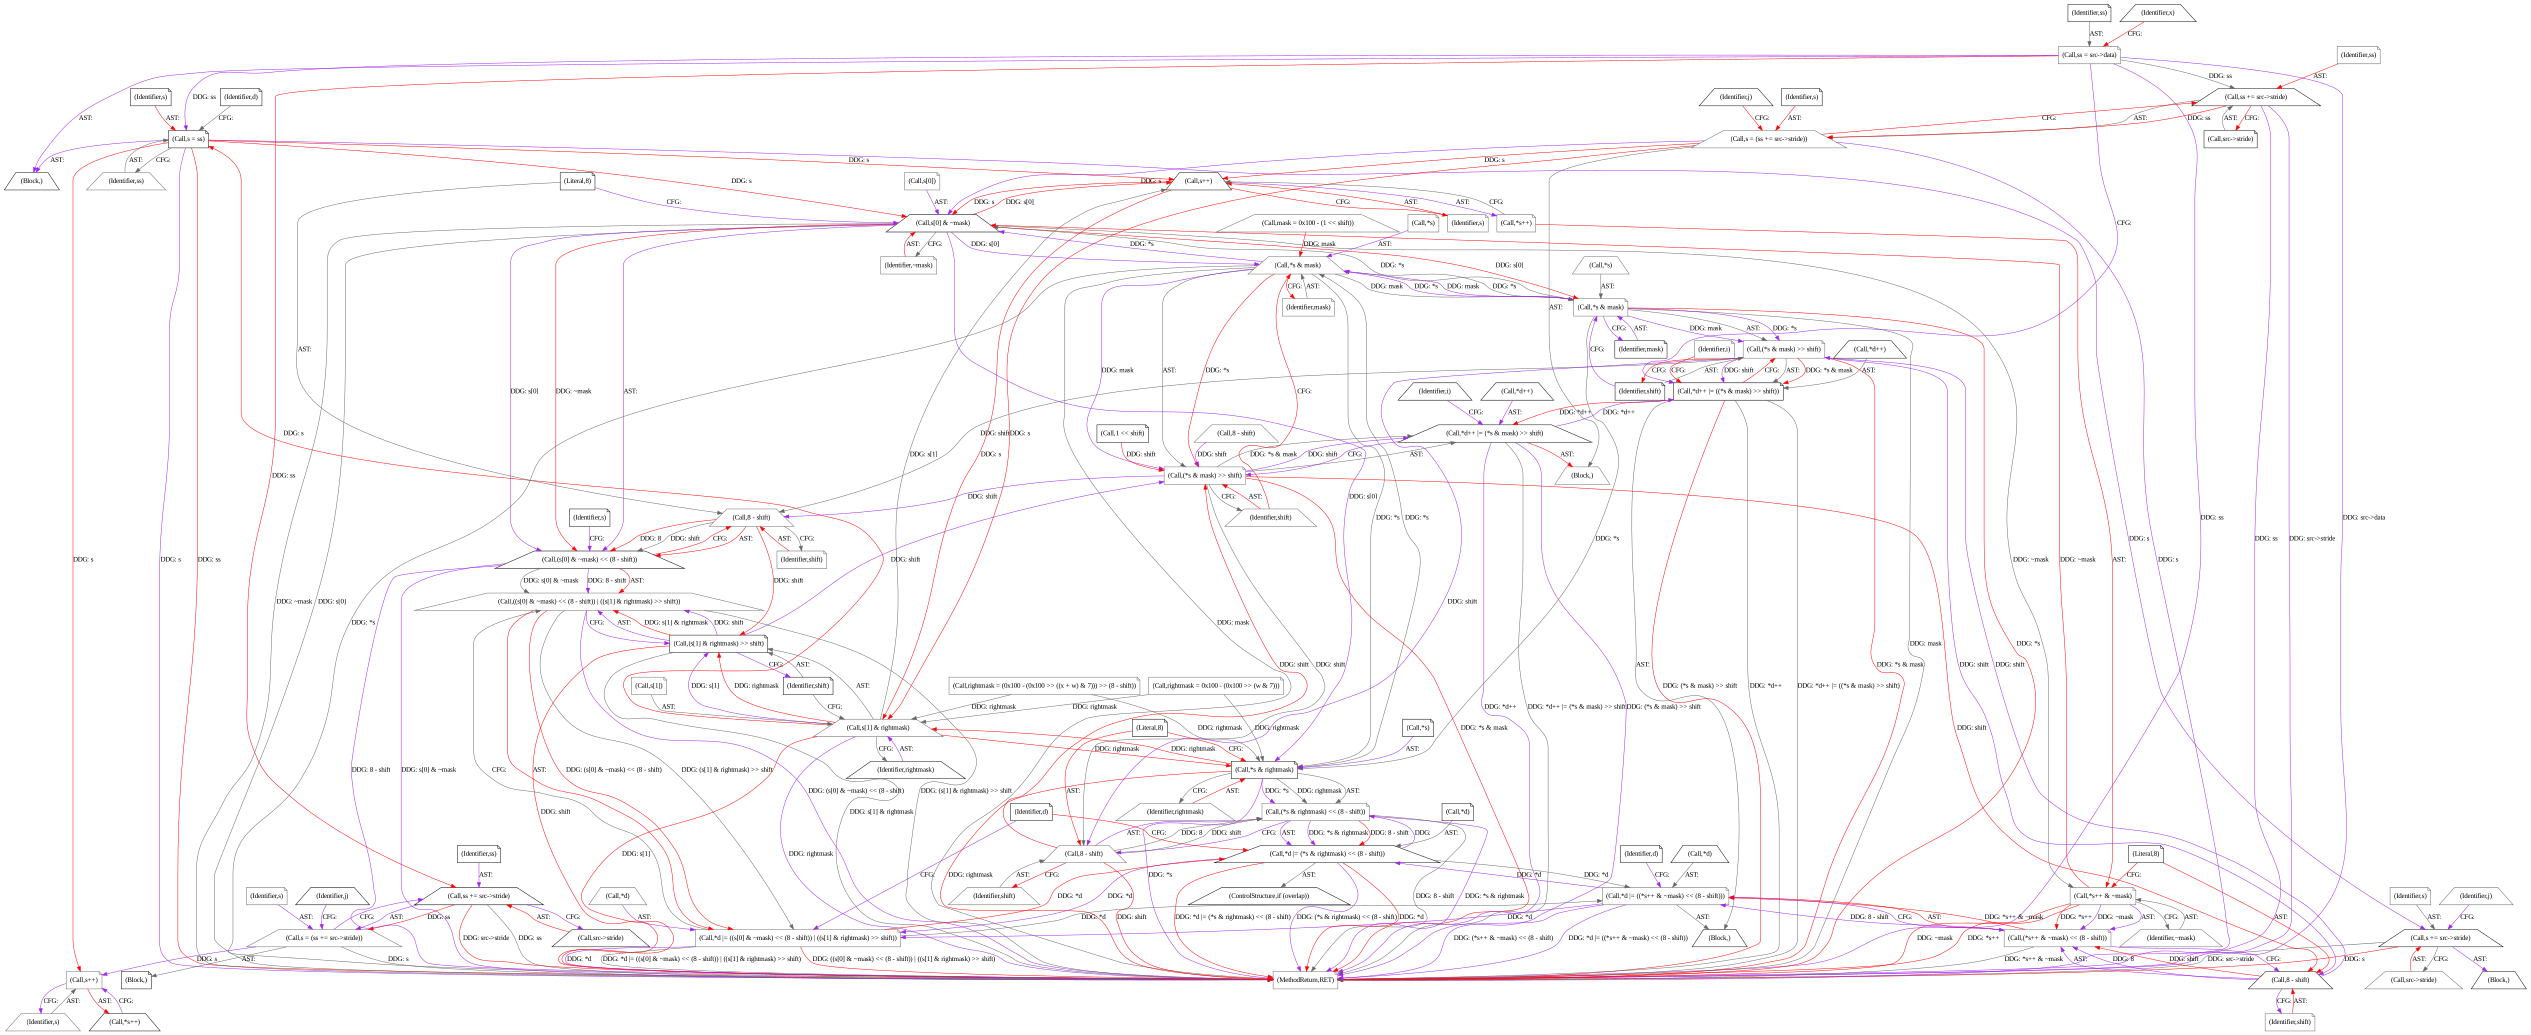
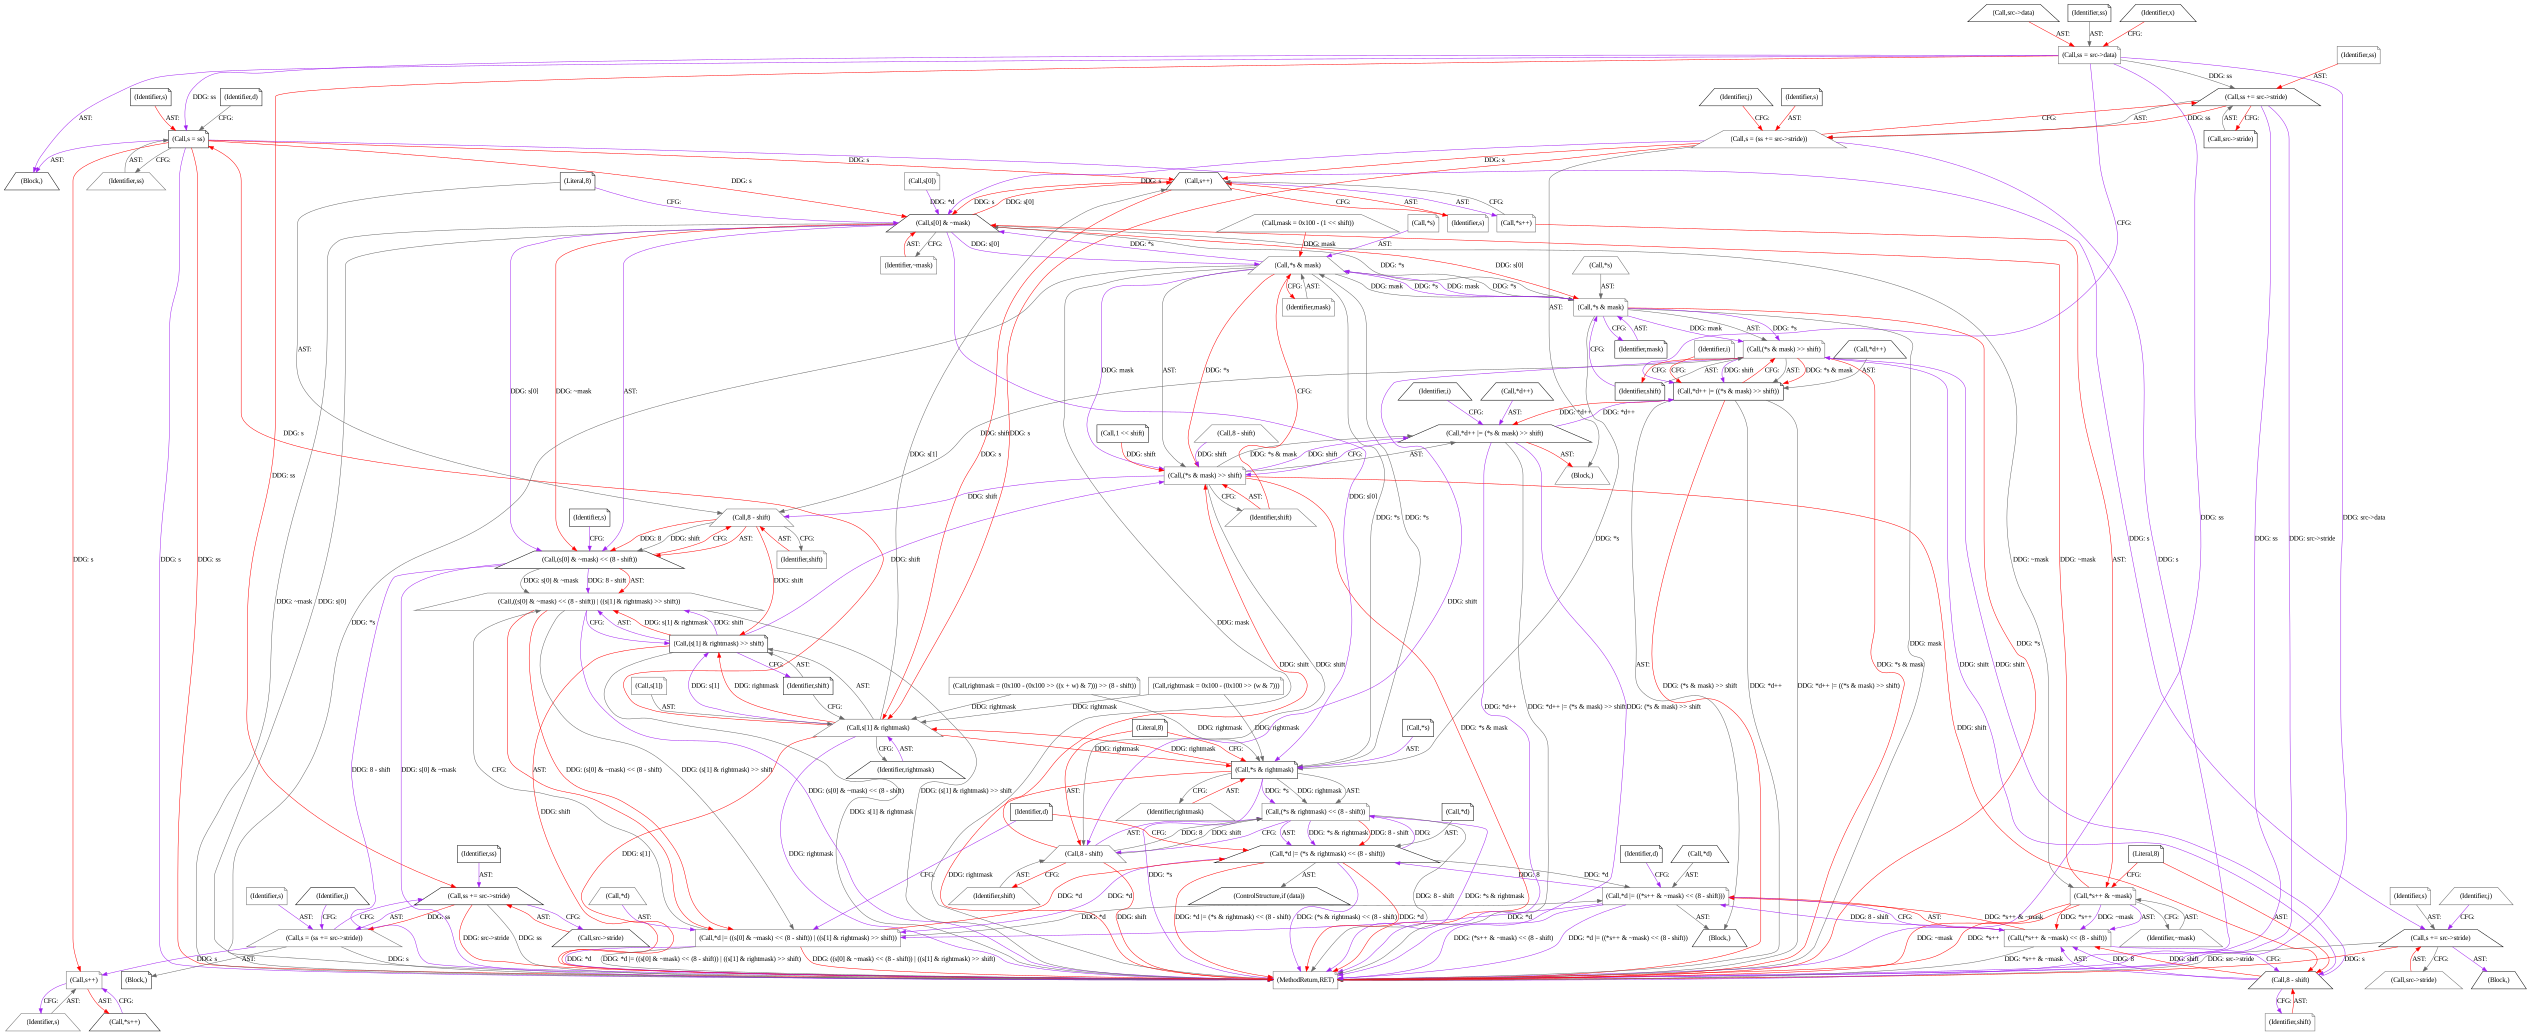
node "(Call,src->data)": added
edge "(Call,s[0])" -> "(Call,s[0] & ~mask)": label "AST: " -> "DDG: *d"
edge "(Call,*d |= ((*s++ & ~mask) << (8 - shift)))" -> "(Call,*d |= (*s & rightmask) << (8 - shift))": label "DDG: *d" -> "DDG: 8"
node "(ControlStructure,if (overlap))": label "(ControlStructure,if (overlap))" -> "(ControlStructure,if (data))"
